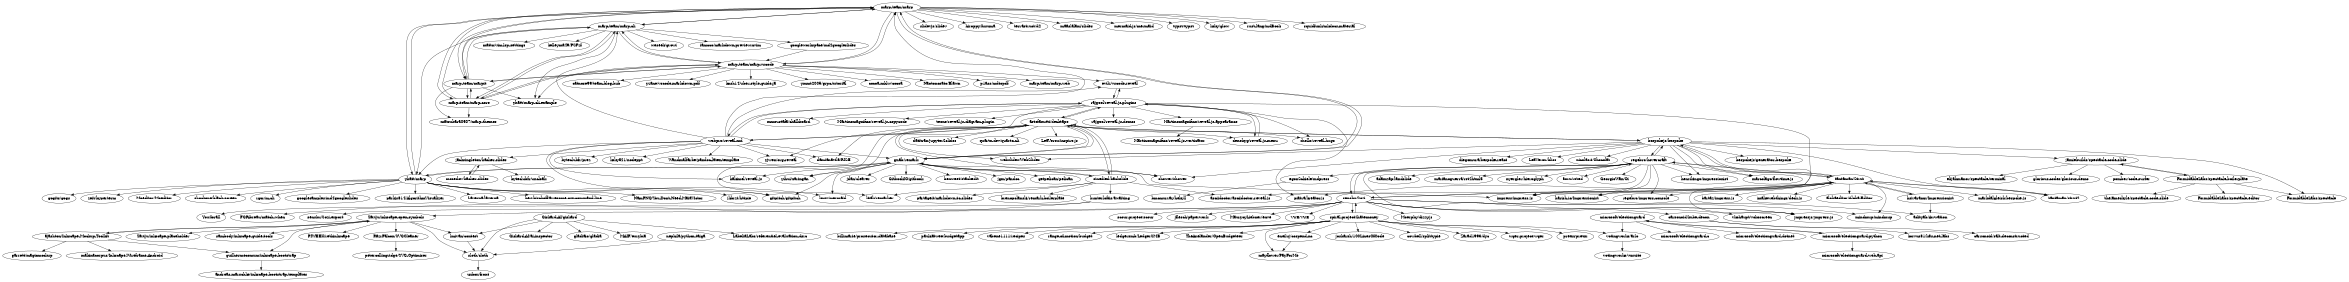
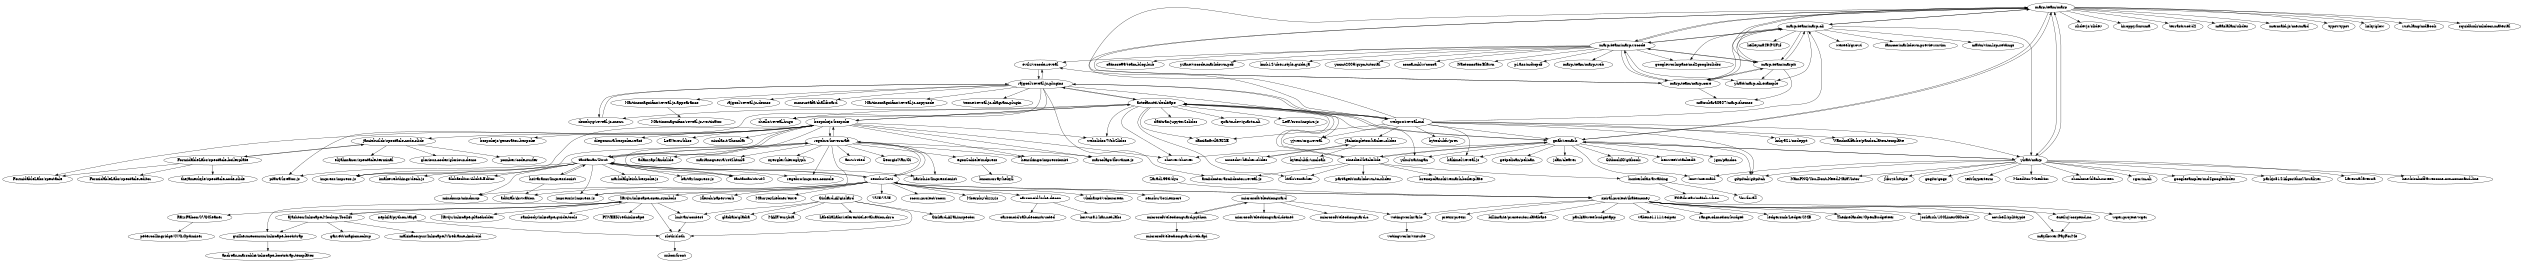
edge "googleworkspace/md2googleslides" -> "marp-team/marp-vscode": reversed
edge "gnab/remark" -> "impress/impress.js": removed
edge "spiral-project/ihatemoney" -> "Zarad1993/dyc": reversed
